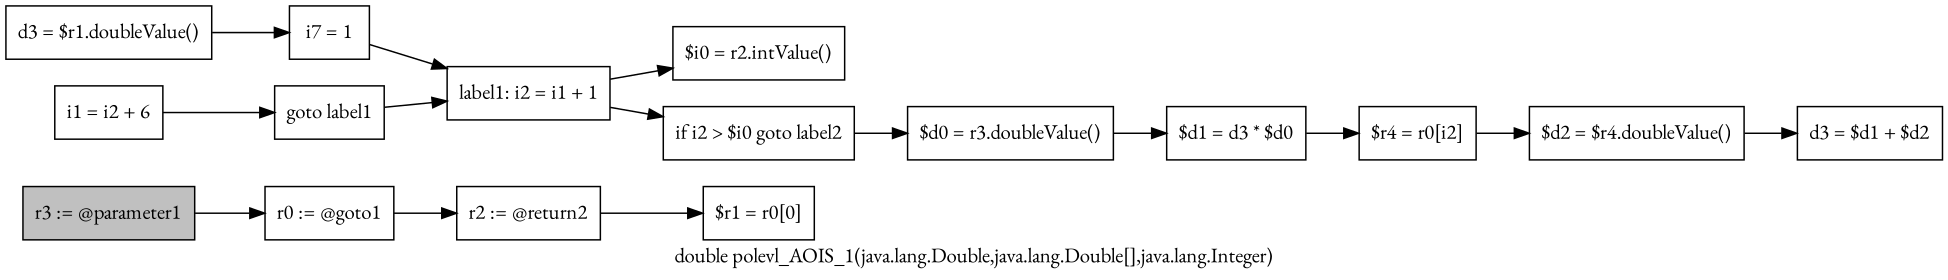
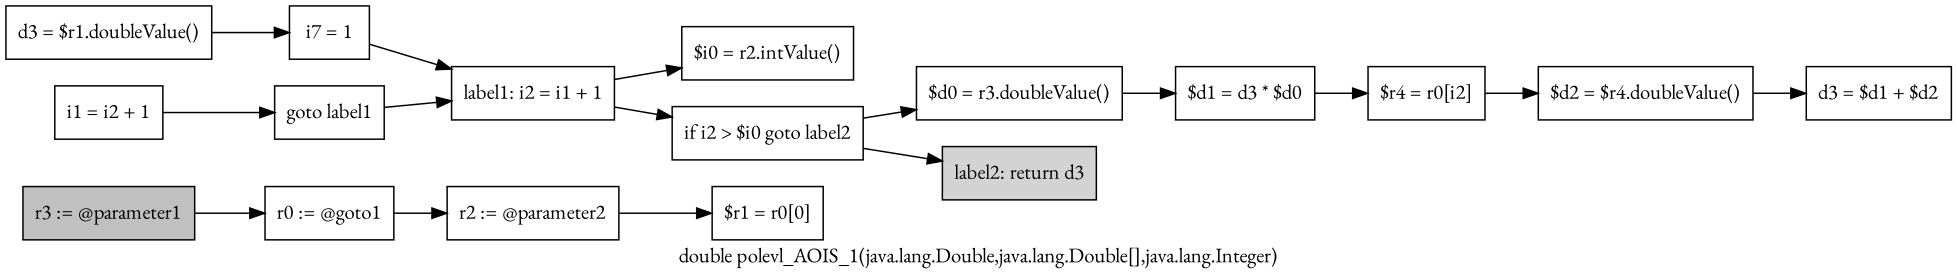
node "i1 = i2 + 6": label "i1 = i2 + 6" -> "i1 = i2 + 1"
node "label2: return d3": added
node "r2 := @return2": label "r2 := @return2" -> "r2 := @parameter2"
